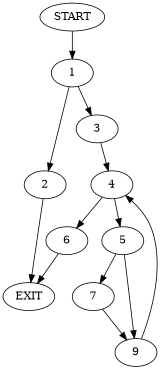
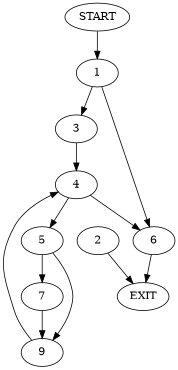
edge "1" -> "2": now "1" -> "6"
